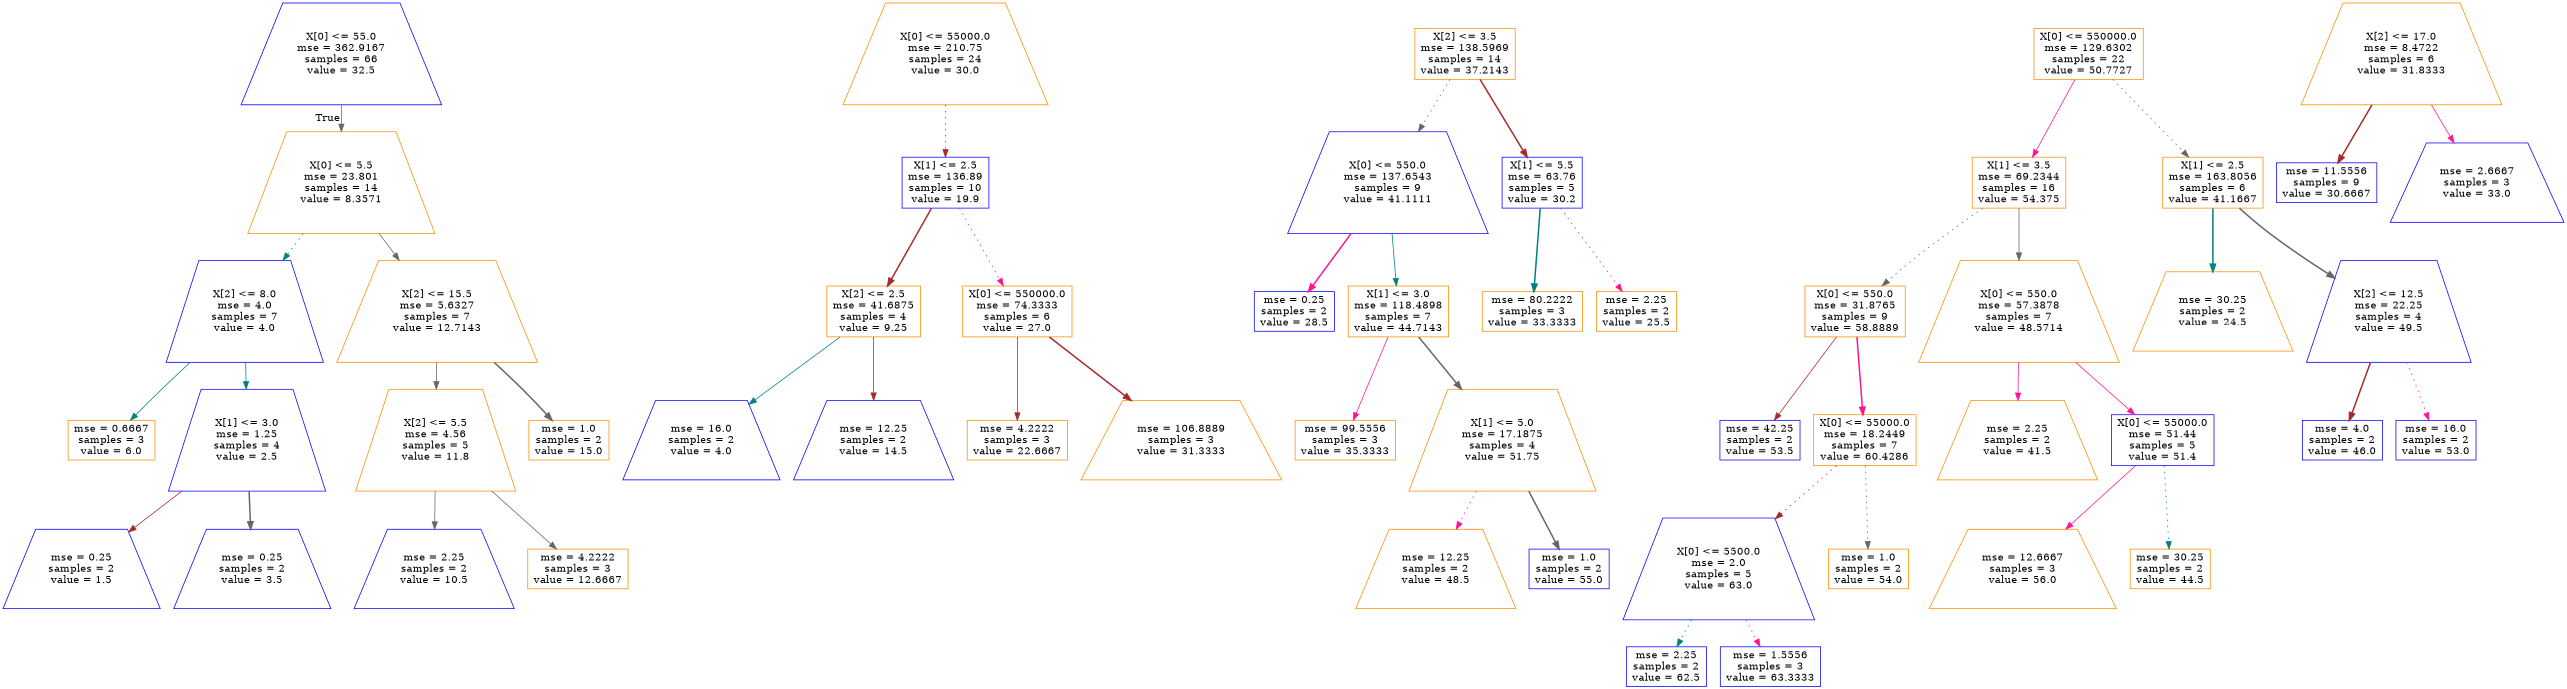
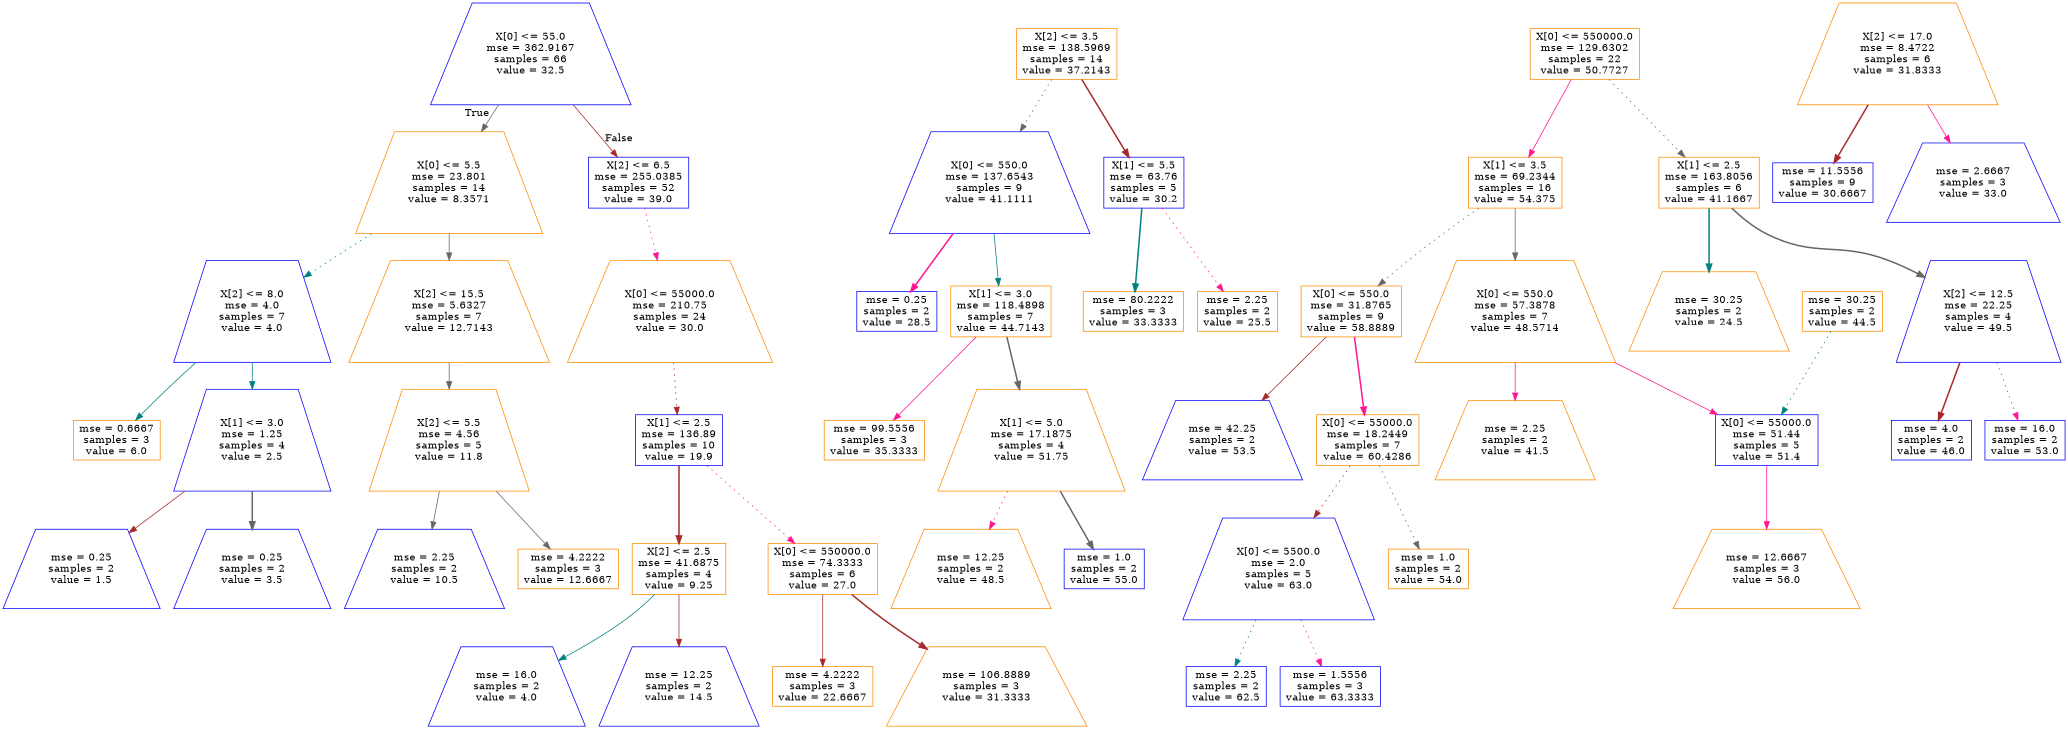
node "X[2] <= 6.5 mse = 255.0385 samples = 52 value = 39.0": added
node "mse = 1.0 samples = 2 value = 15.0": removed
node "mse = 42.25 samples = 2 value = 53.5": shape box -> trapezium
edge "X[0] <= 55000.0 mse = 51.44 samples = 5 value = 51.4" -> "mse = 30.25 samples = 2 value = 44.5": reversed
